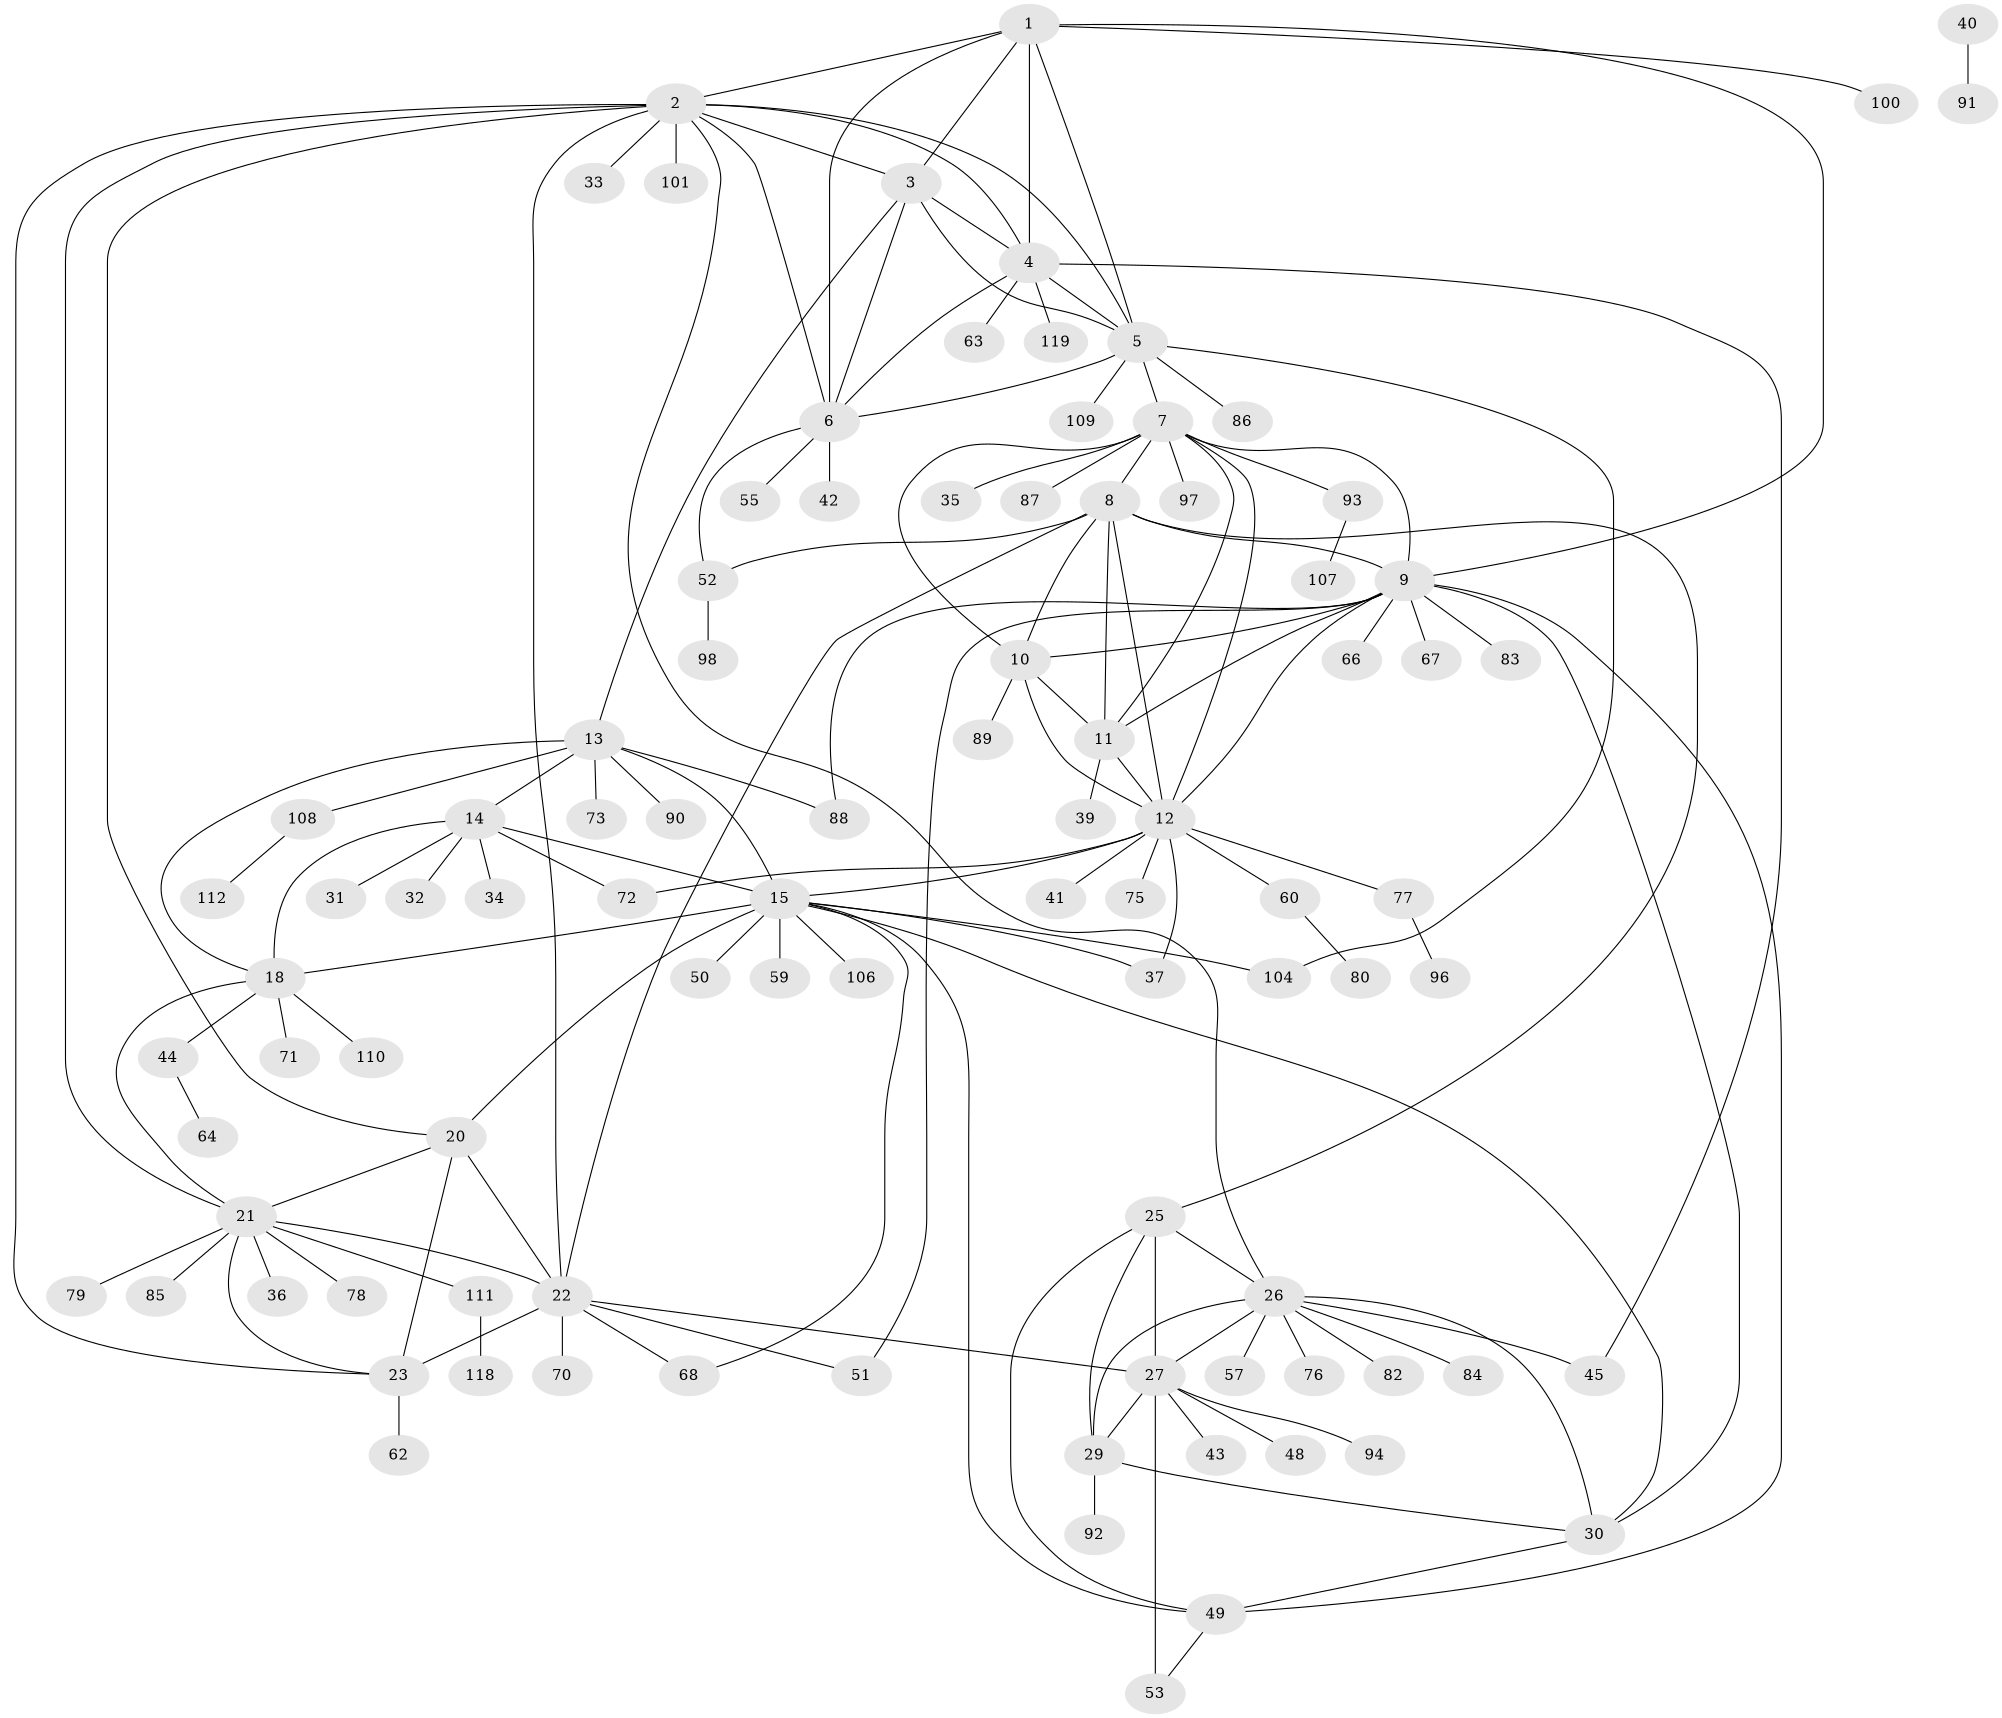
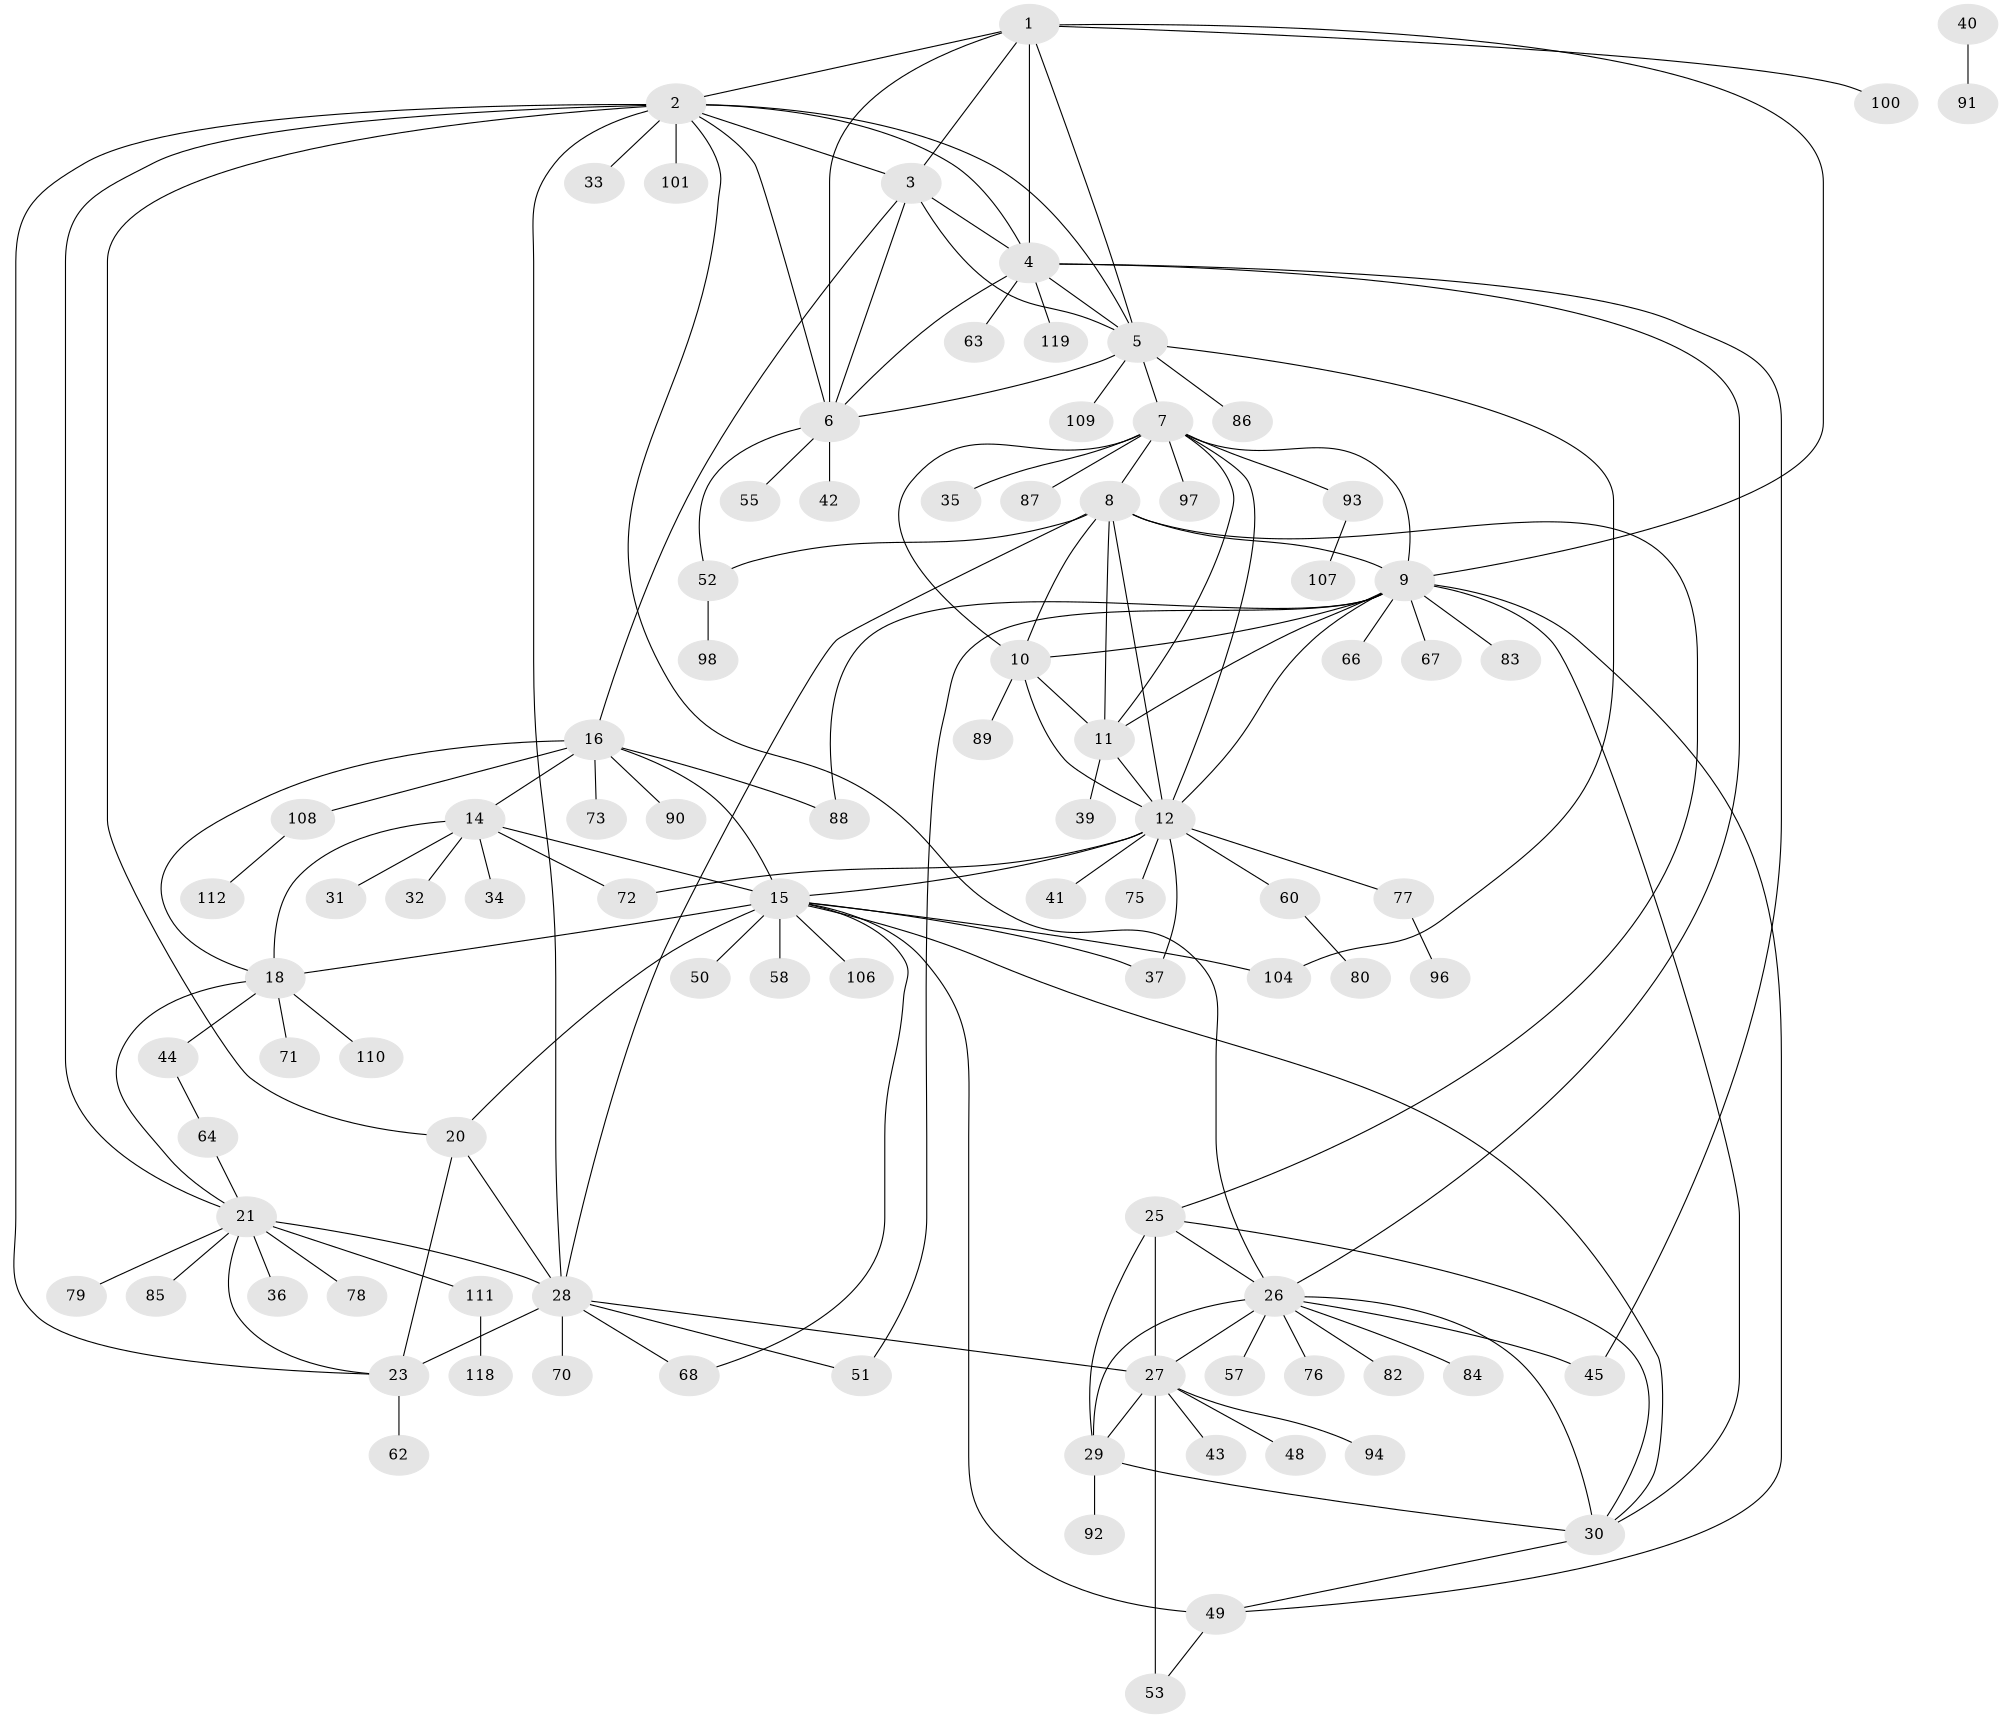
edge "4" -- "26": added
node "13": label "13" -> "16"
node "59": label "59" -> "58"
edge "20" -- "21": now "64" -- "21"
node "22": label "22" -> "28"
edge "25" -- "49": now "25" -- "30"
